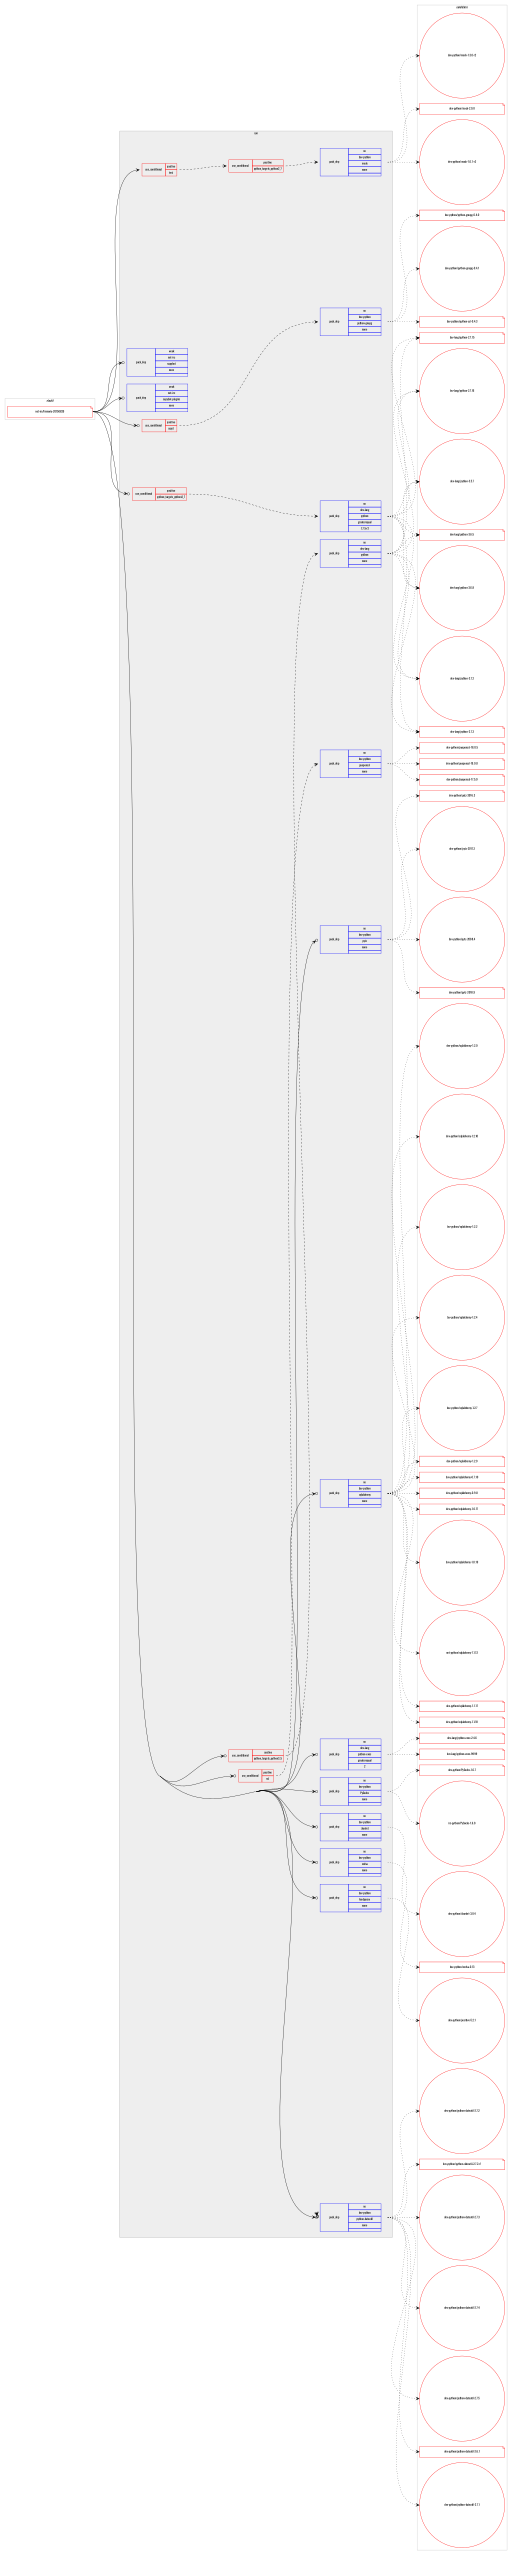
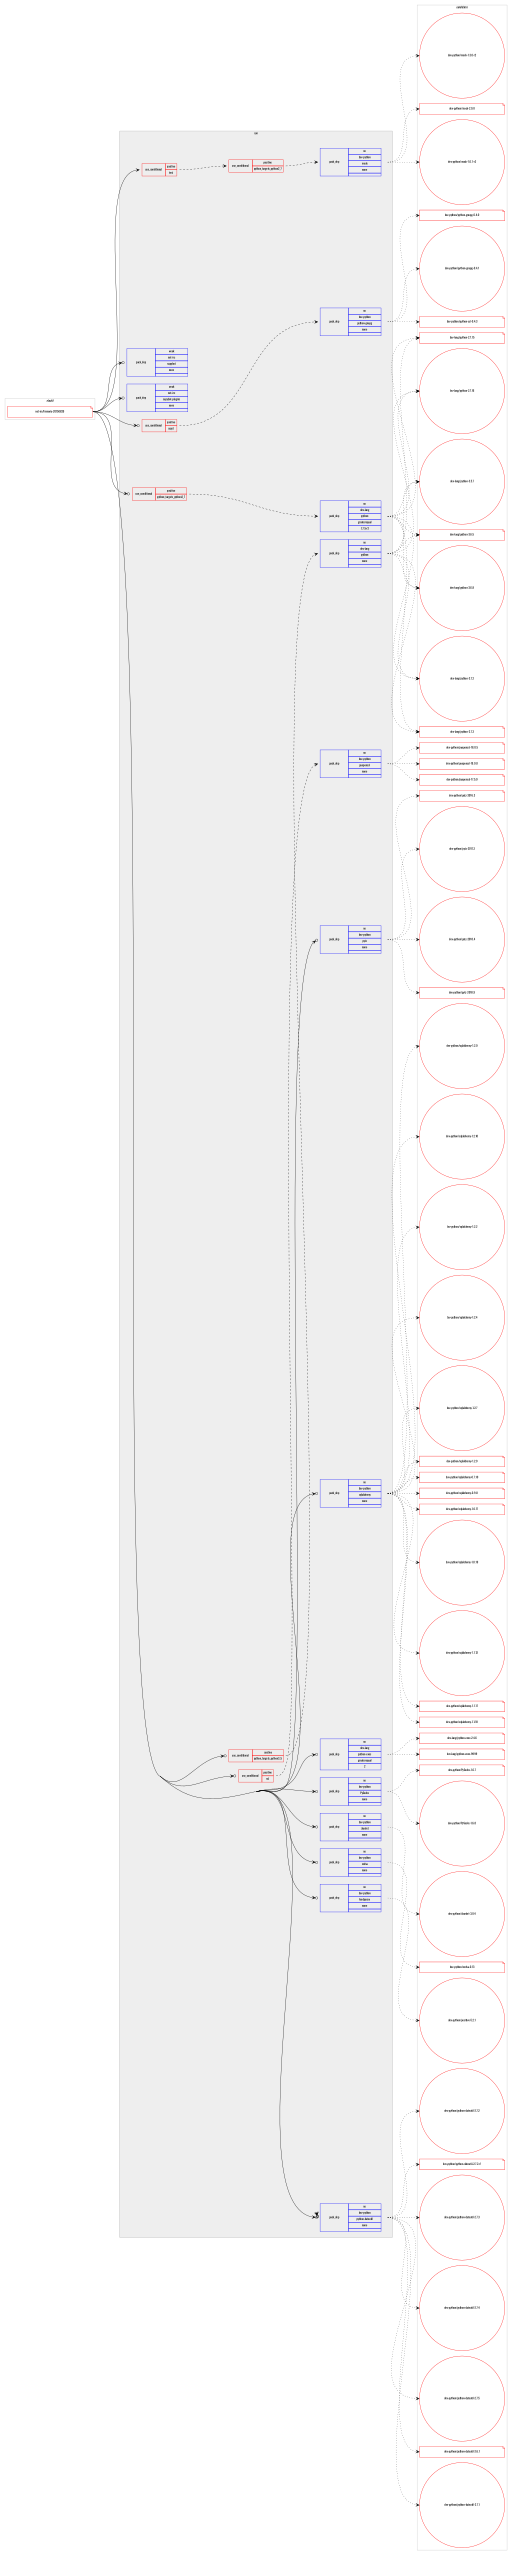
node "dev-python/pytz-2088.4": label "dev-python/pytz-2088.4" -> "dev-python/pytz-2018.4"
node "net-python/sqlalchemy-1.1.12": label "net-python/sqlalchemy-1.1.12" -> "dev-python/sqlalchemy-1.1.12"
node "irc-python/PySocks-1.6.8": label "irc-python/PySocks-1.6.8" -> "dev-python/PySocks-1.6.8"
